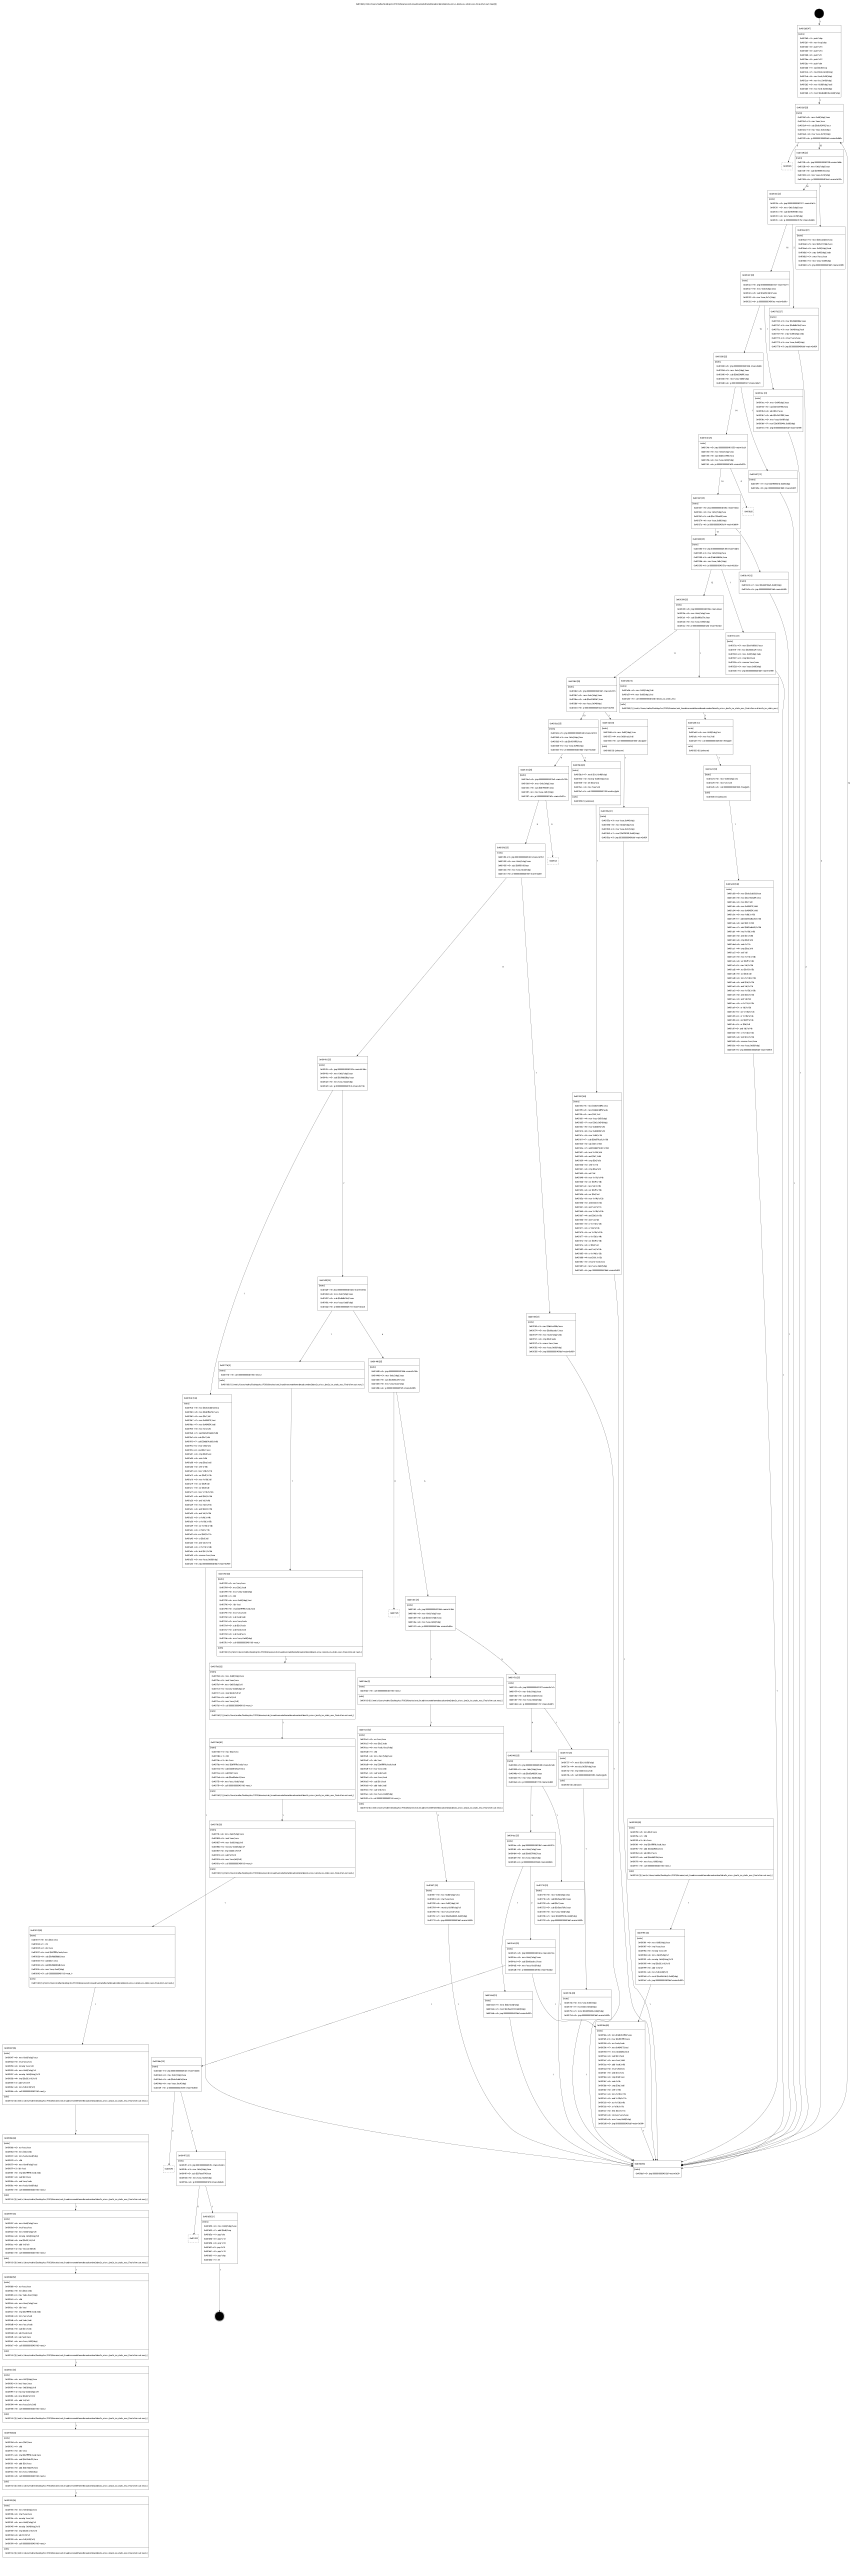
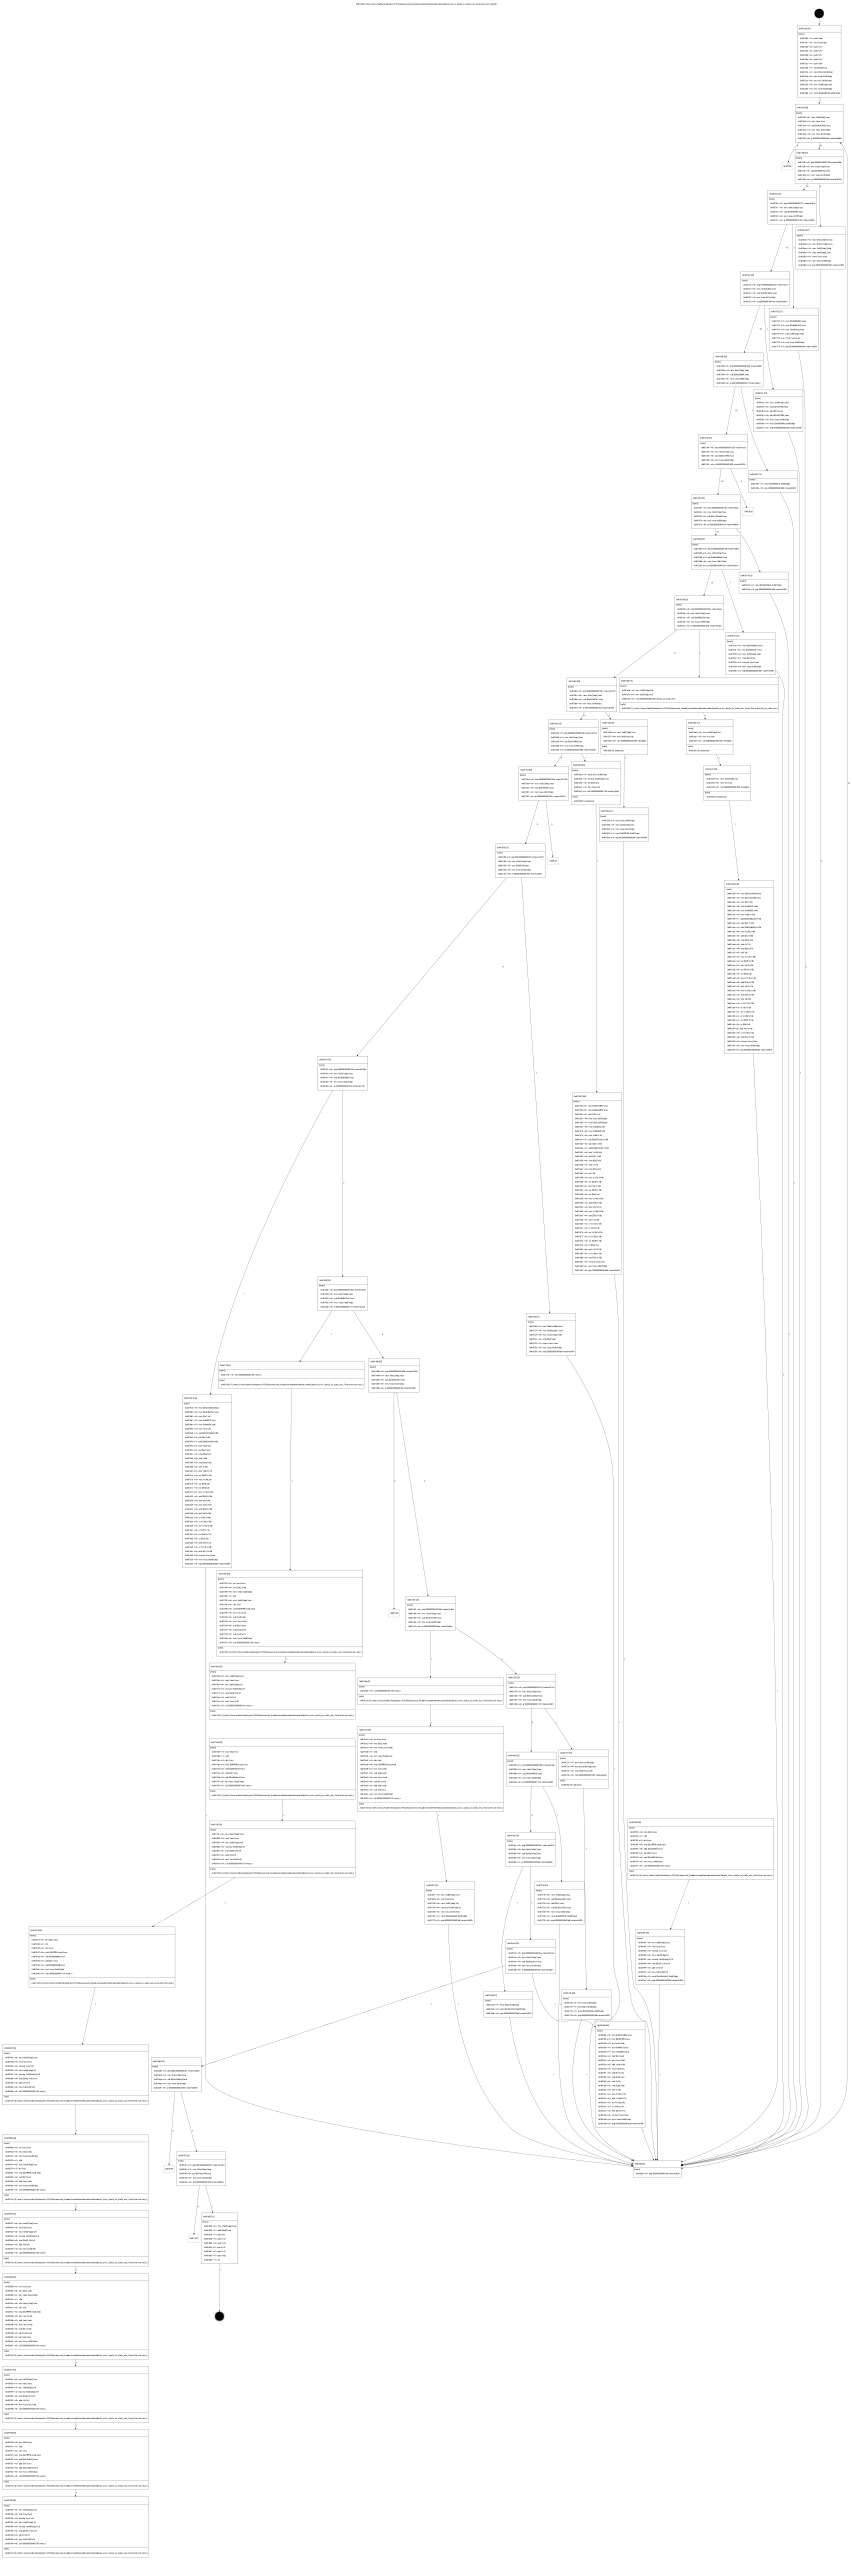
edge "0x4017b6 [32]" -> "0x4017d6 [40]": removed, label "1"
edge "0x401981 [43]" -> "0x40158a [83]": now "0x401981 [43]" -> "0x401bbf [5]"
